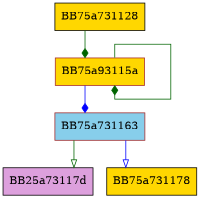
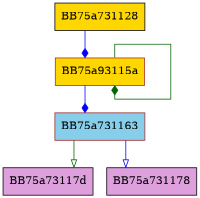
edge "BB75a731128" -> "BB75a93115a": color darkgreen -> blue
node "BB25a73117d": label "BB25a73117d" -> "BB75a73117d"
node "BB75a731178": fillcolor gold -> plum
